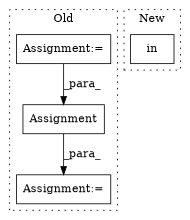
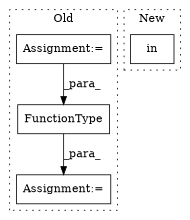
node "Assignment": label "Assignment" -> "FunctionType"
